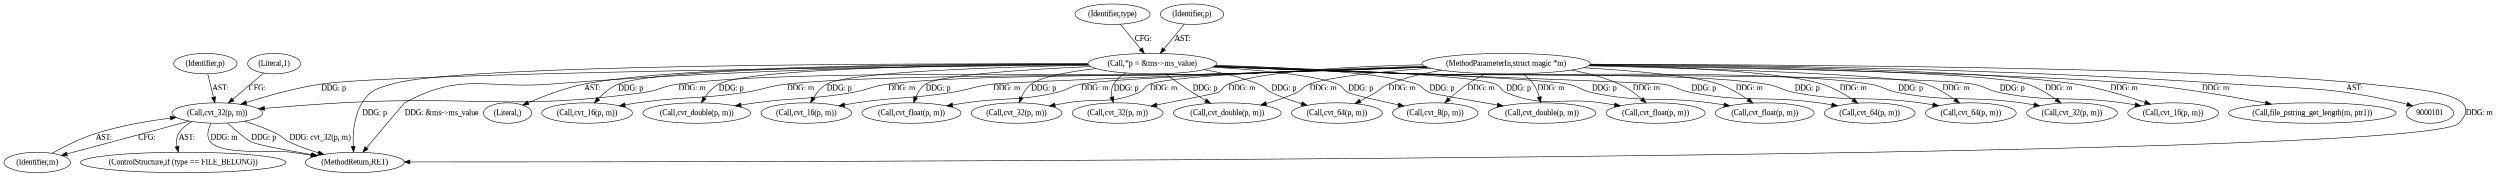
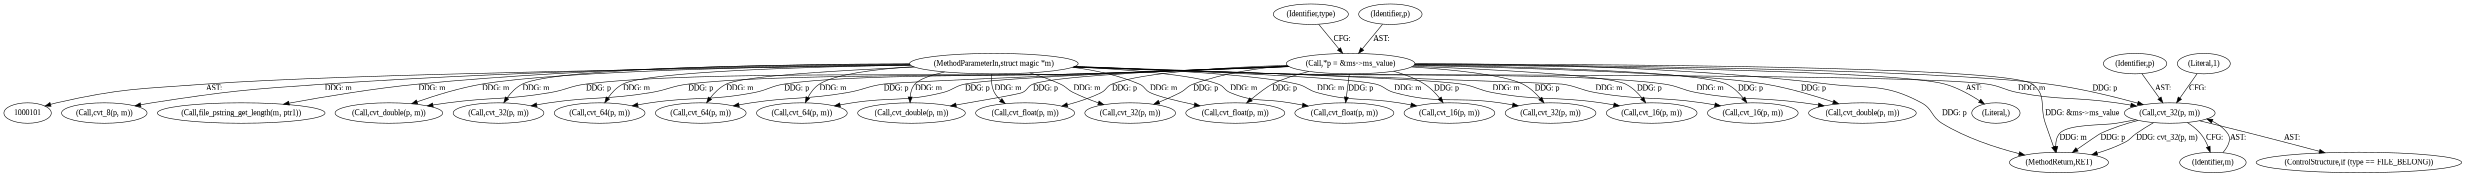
edge "(Call,*p = &ms->ms_value)" -> "(Call,cvt_8(p, m))": removed, label "DDG: p"
node "9000101": label "9000101" -> "1000101"
edge "(MethodParameterIn,struct magic *m)" -> "(MethodReturn,RET)": removed, label "DDG: m"
